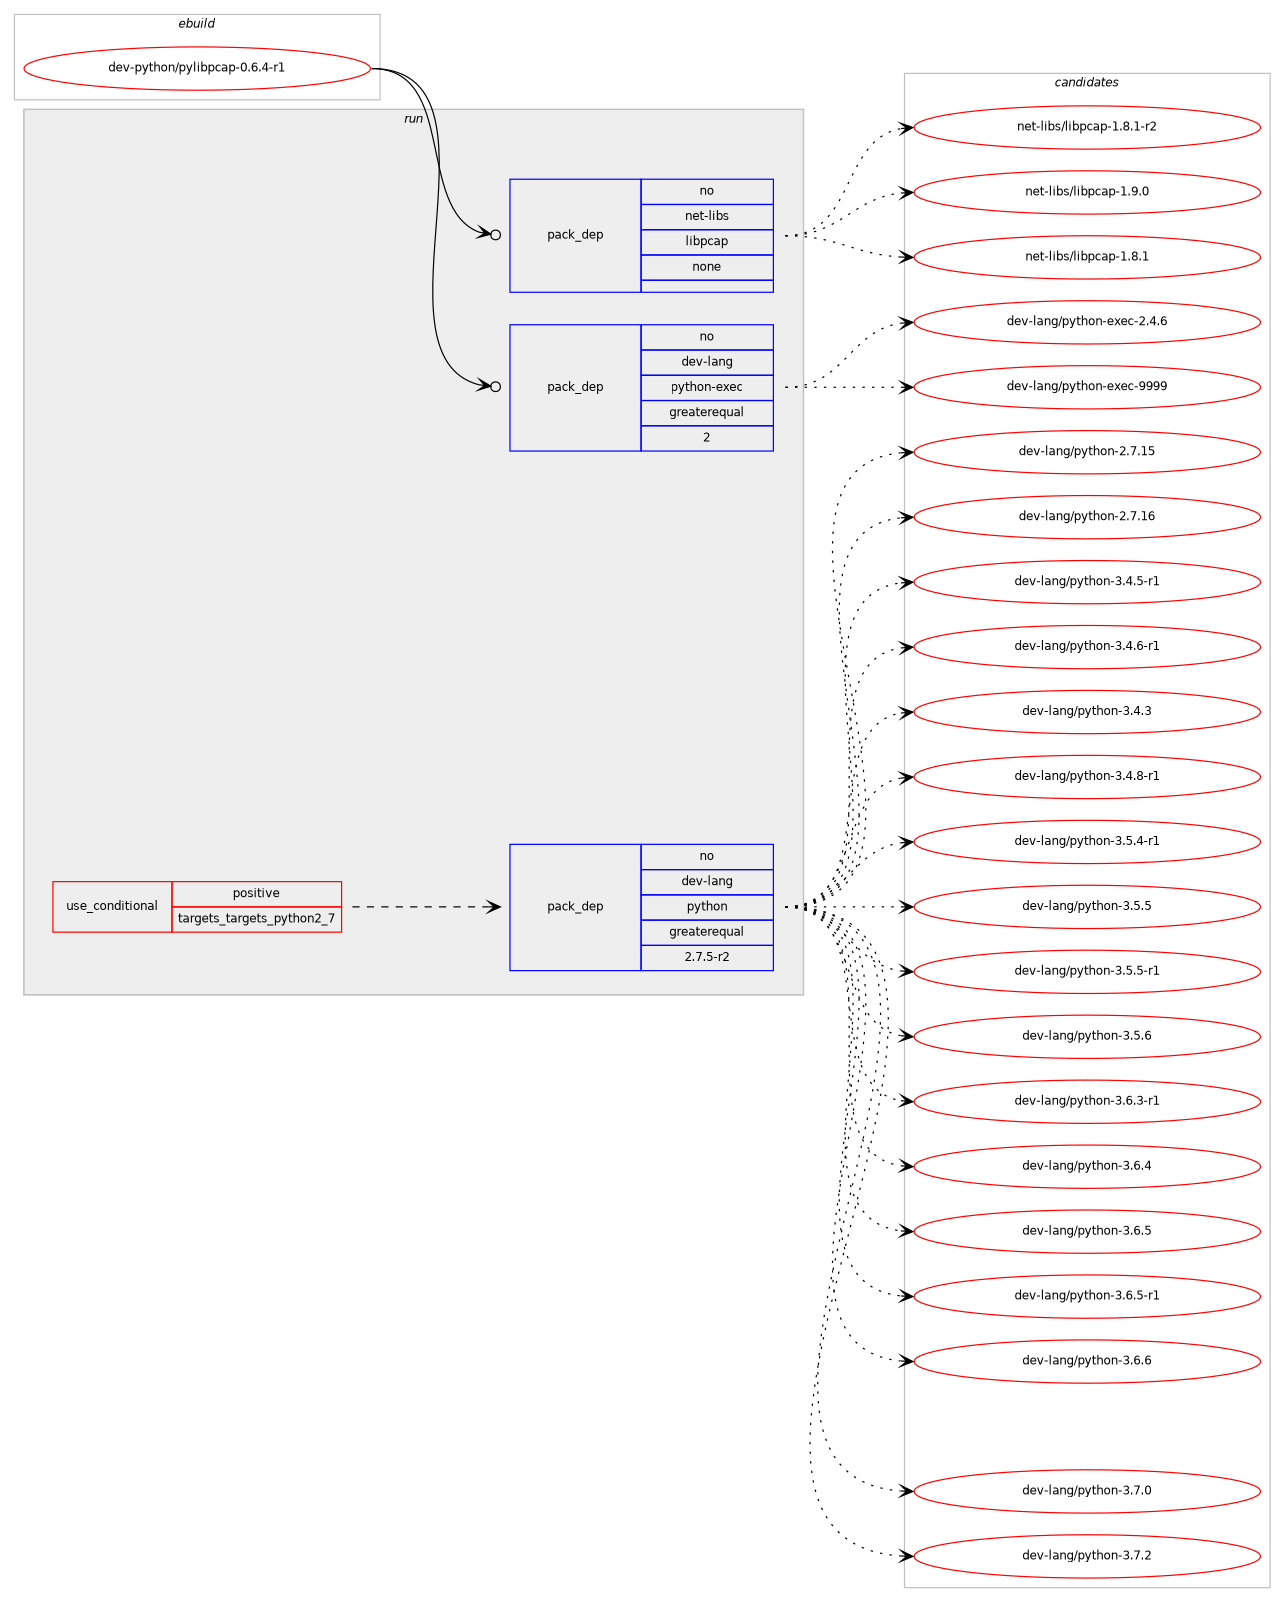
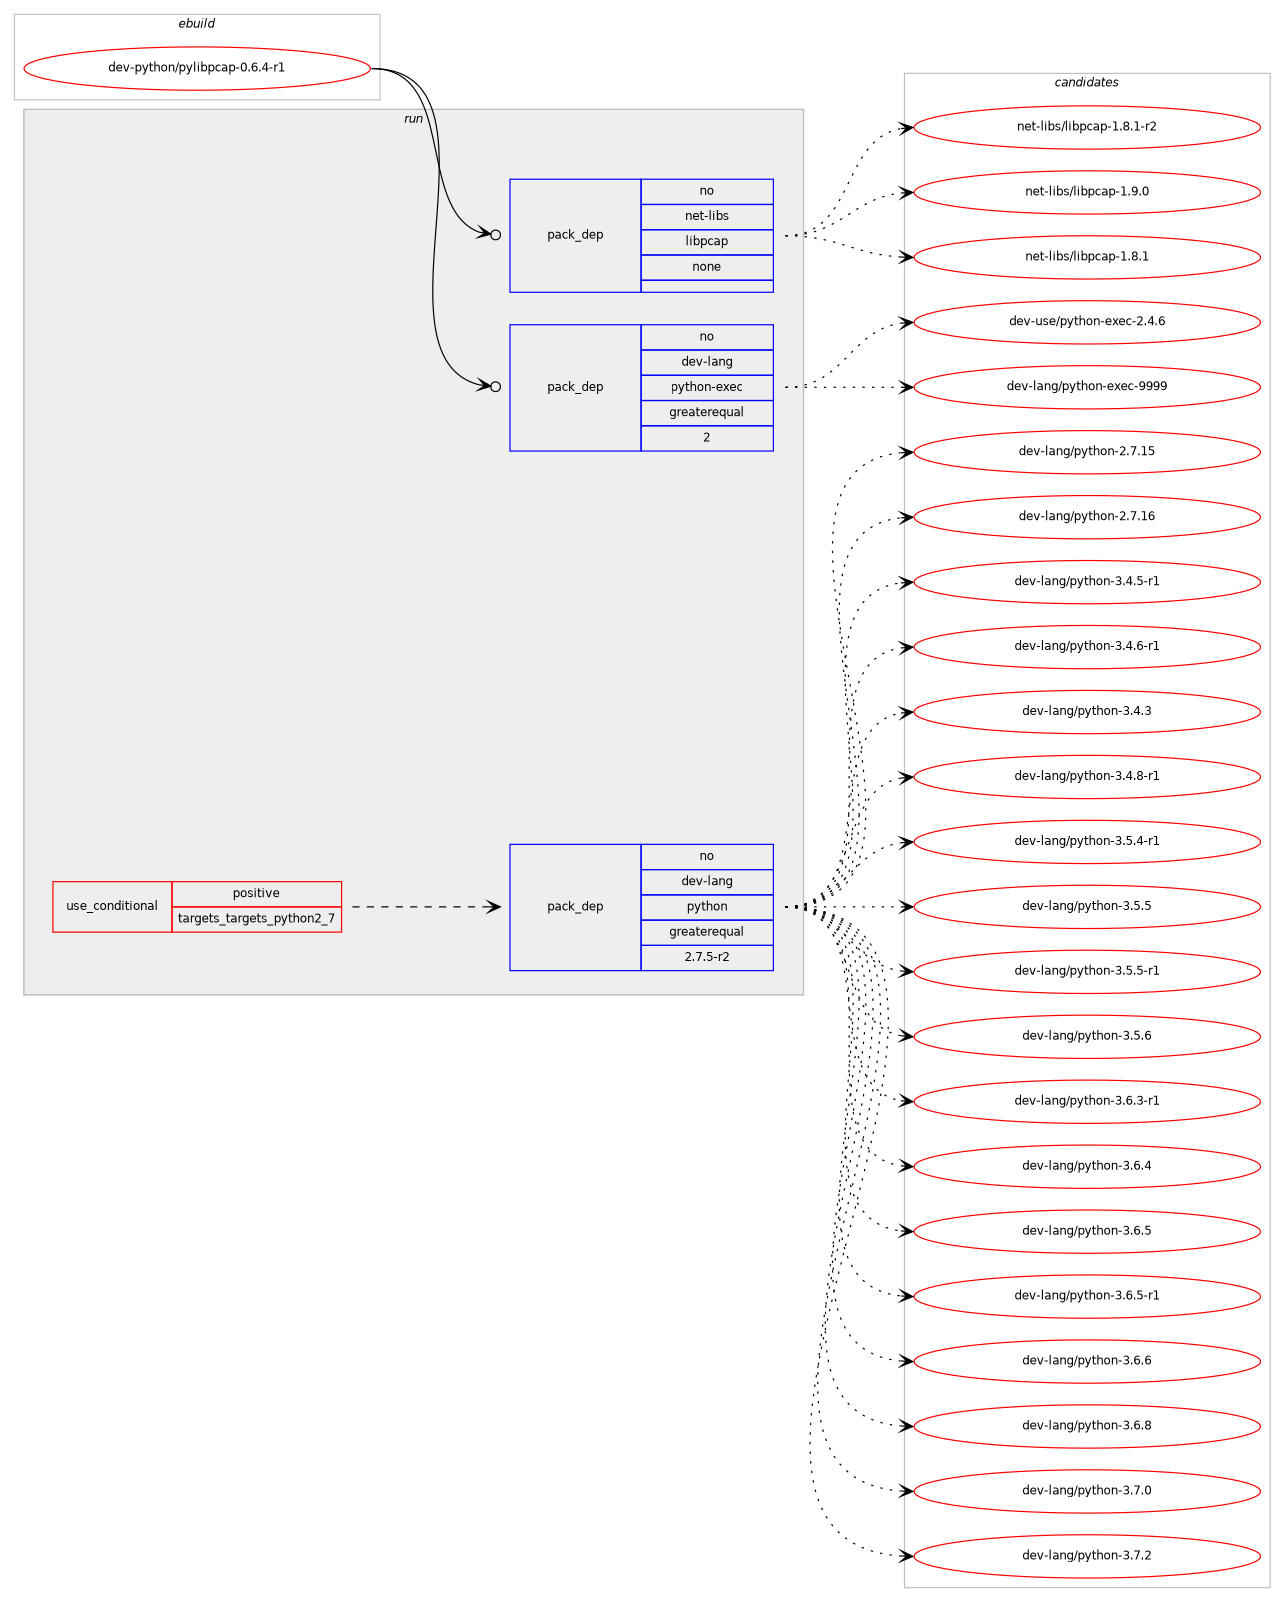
node "dev-lang/python-exec-2.4.6": label "dev-lang/python-exec-2.4.6" -> "dev-use/python-exec-2.4.6"
node "dev-lang/python-3.6.8": added
